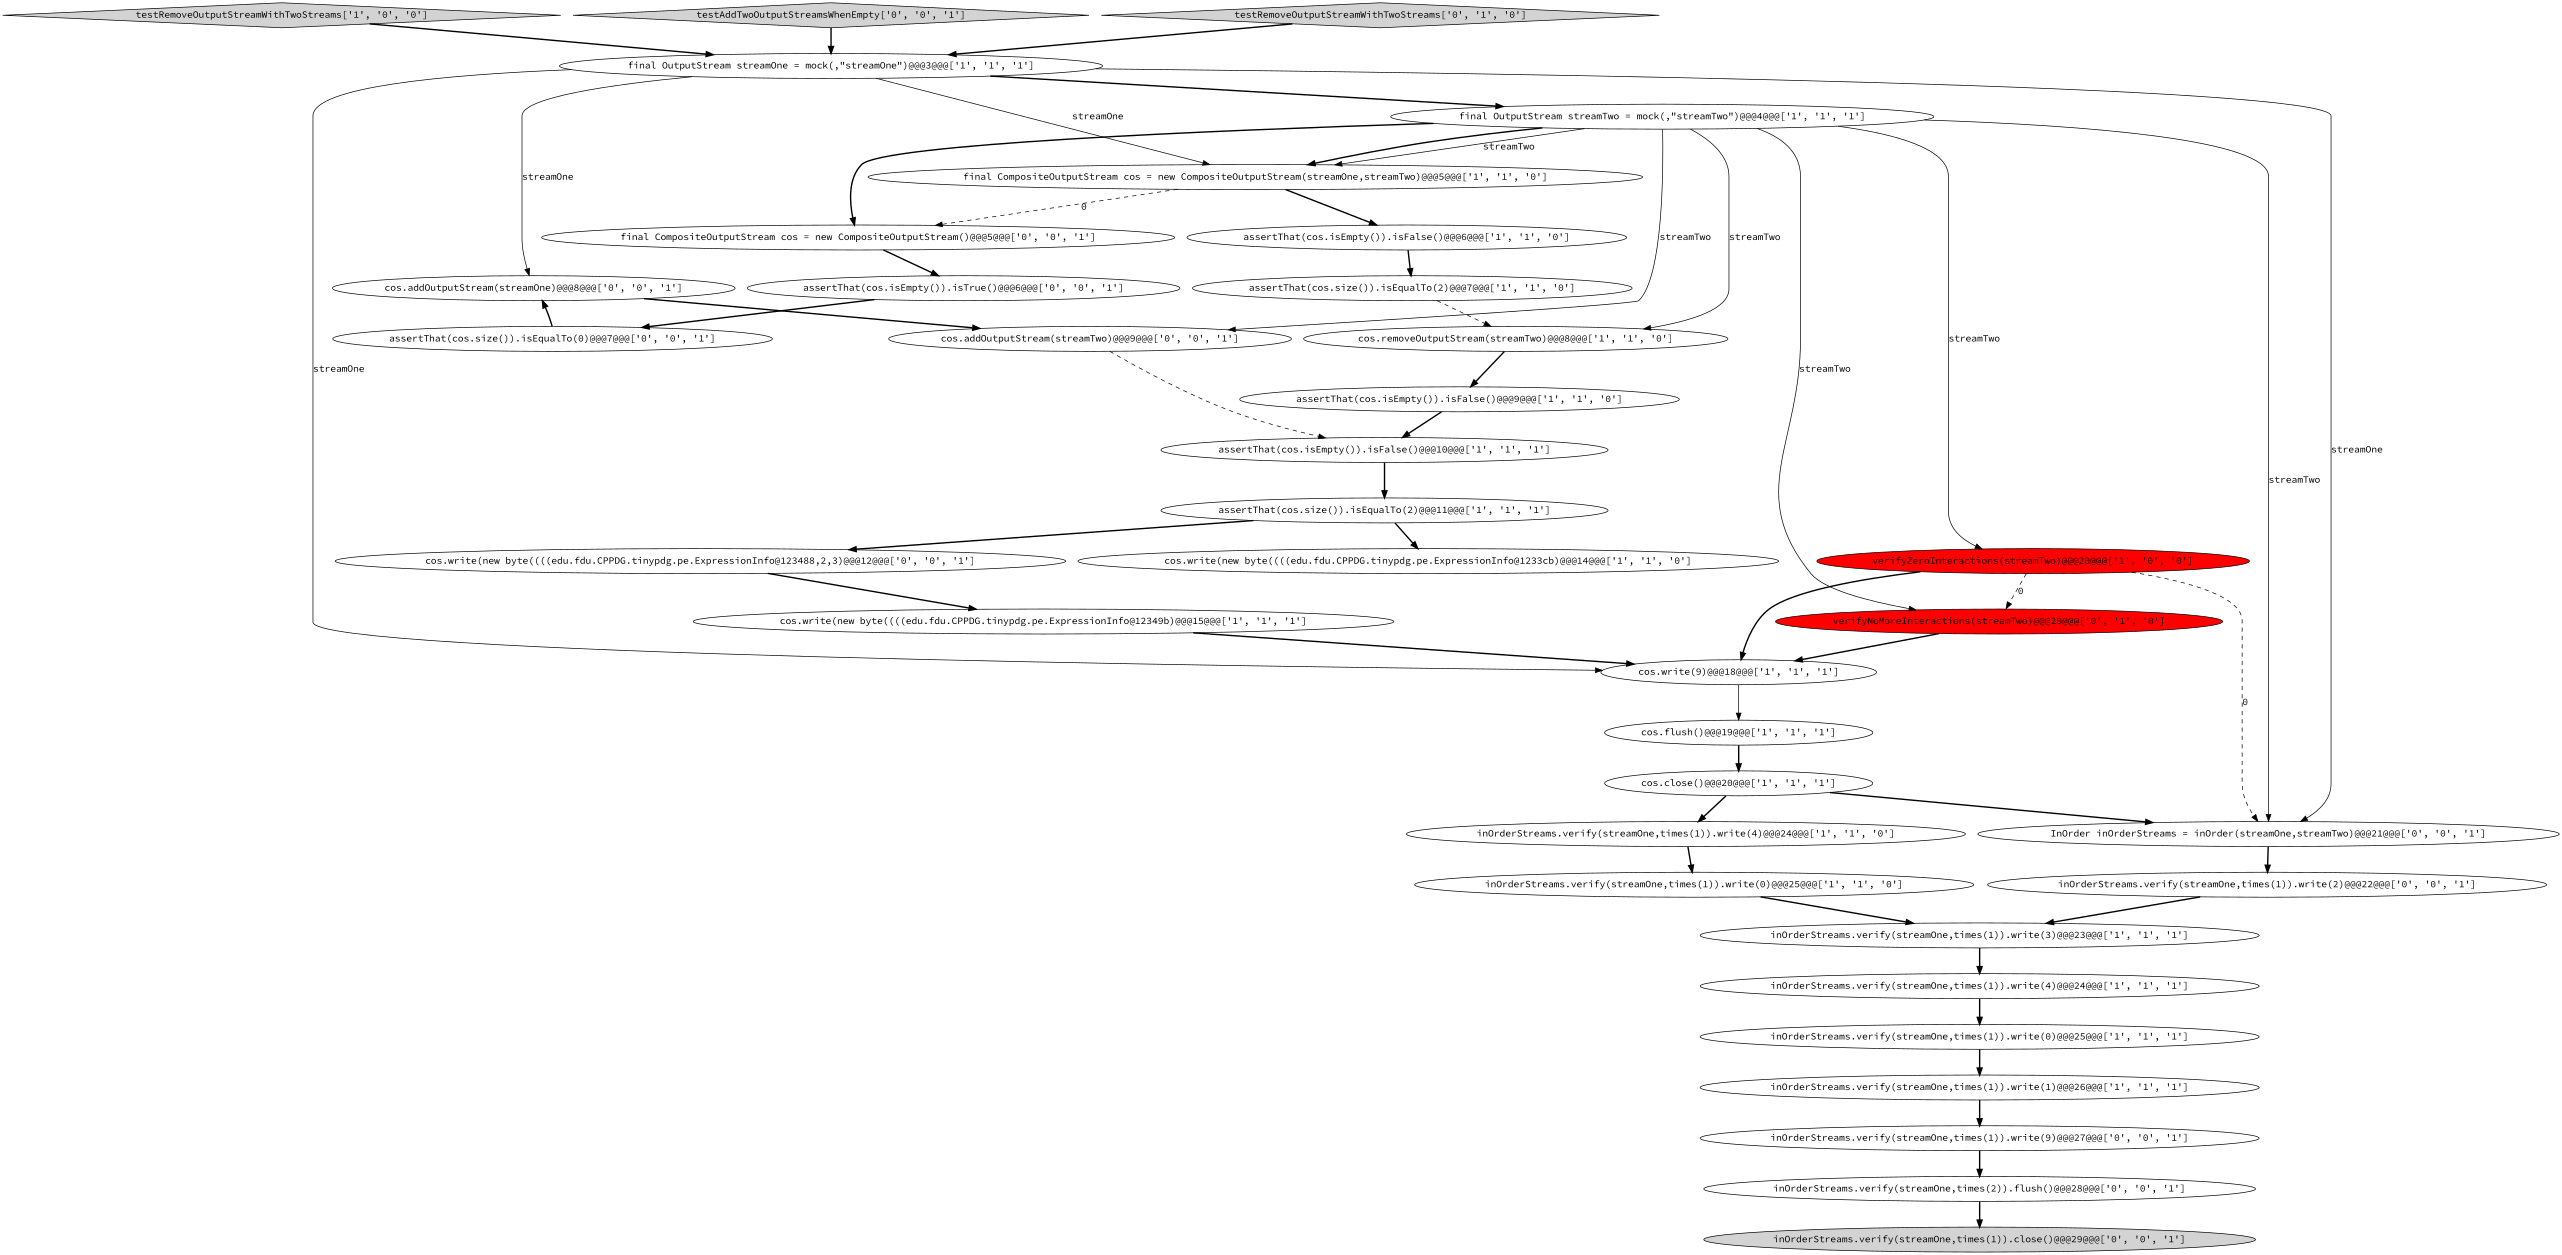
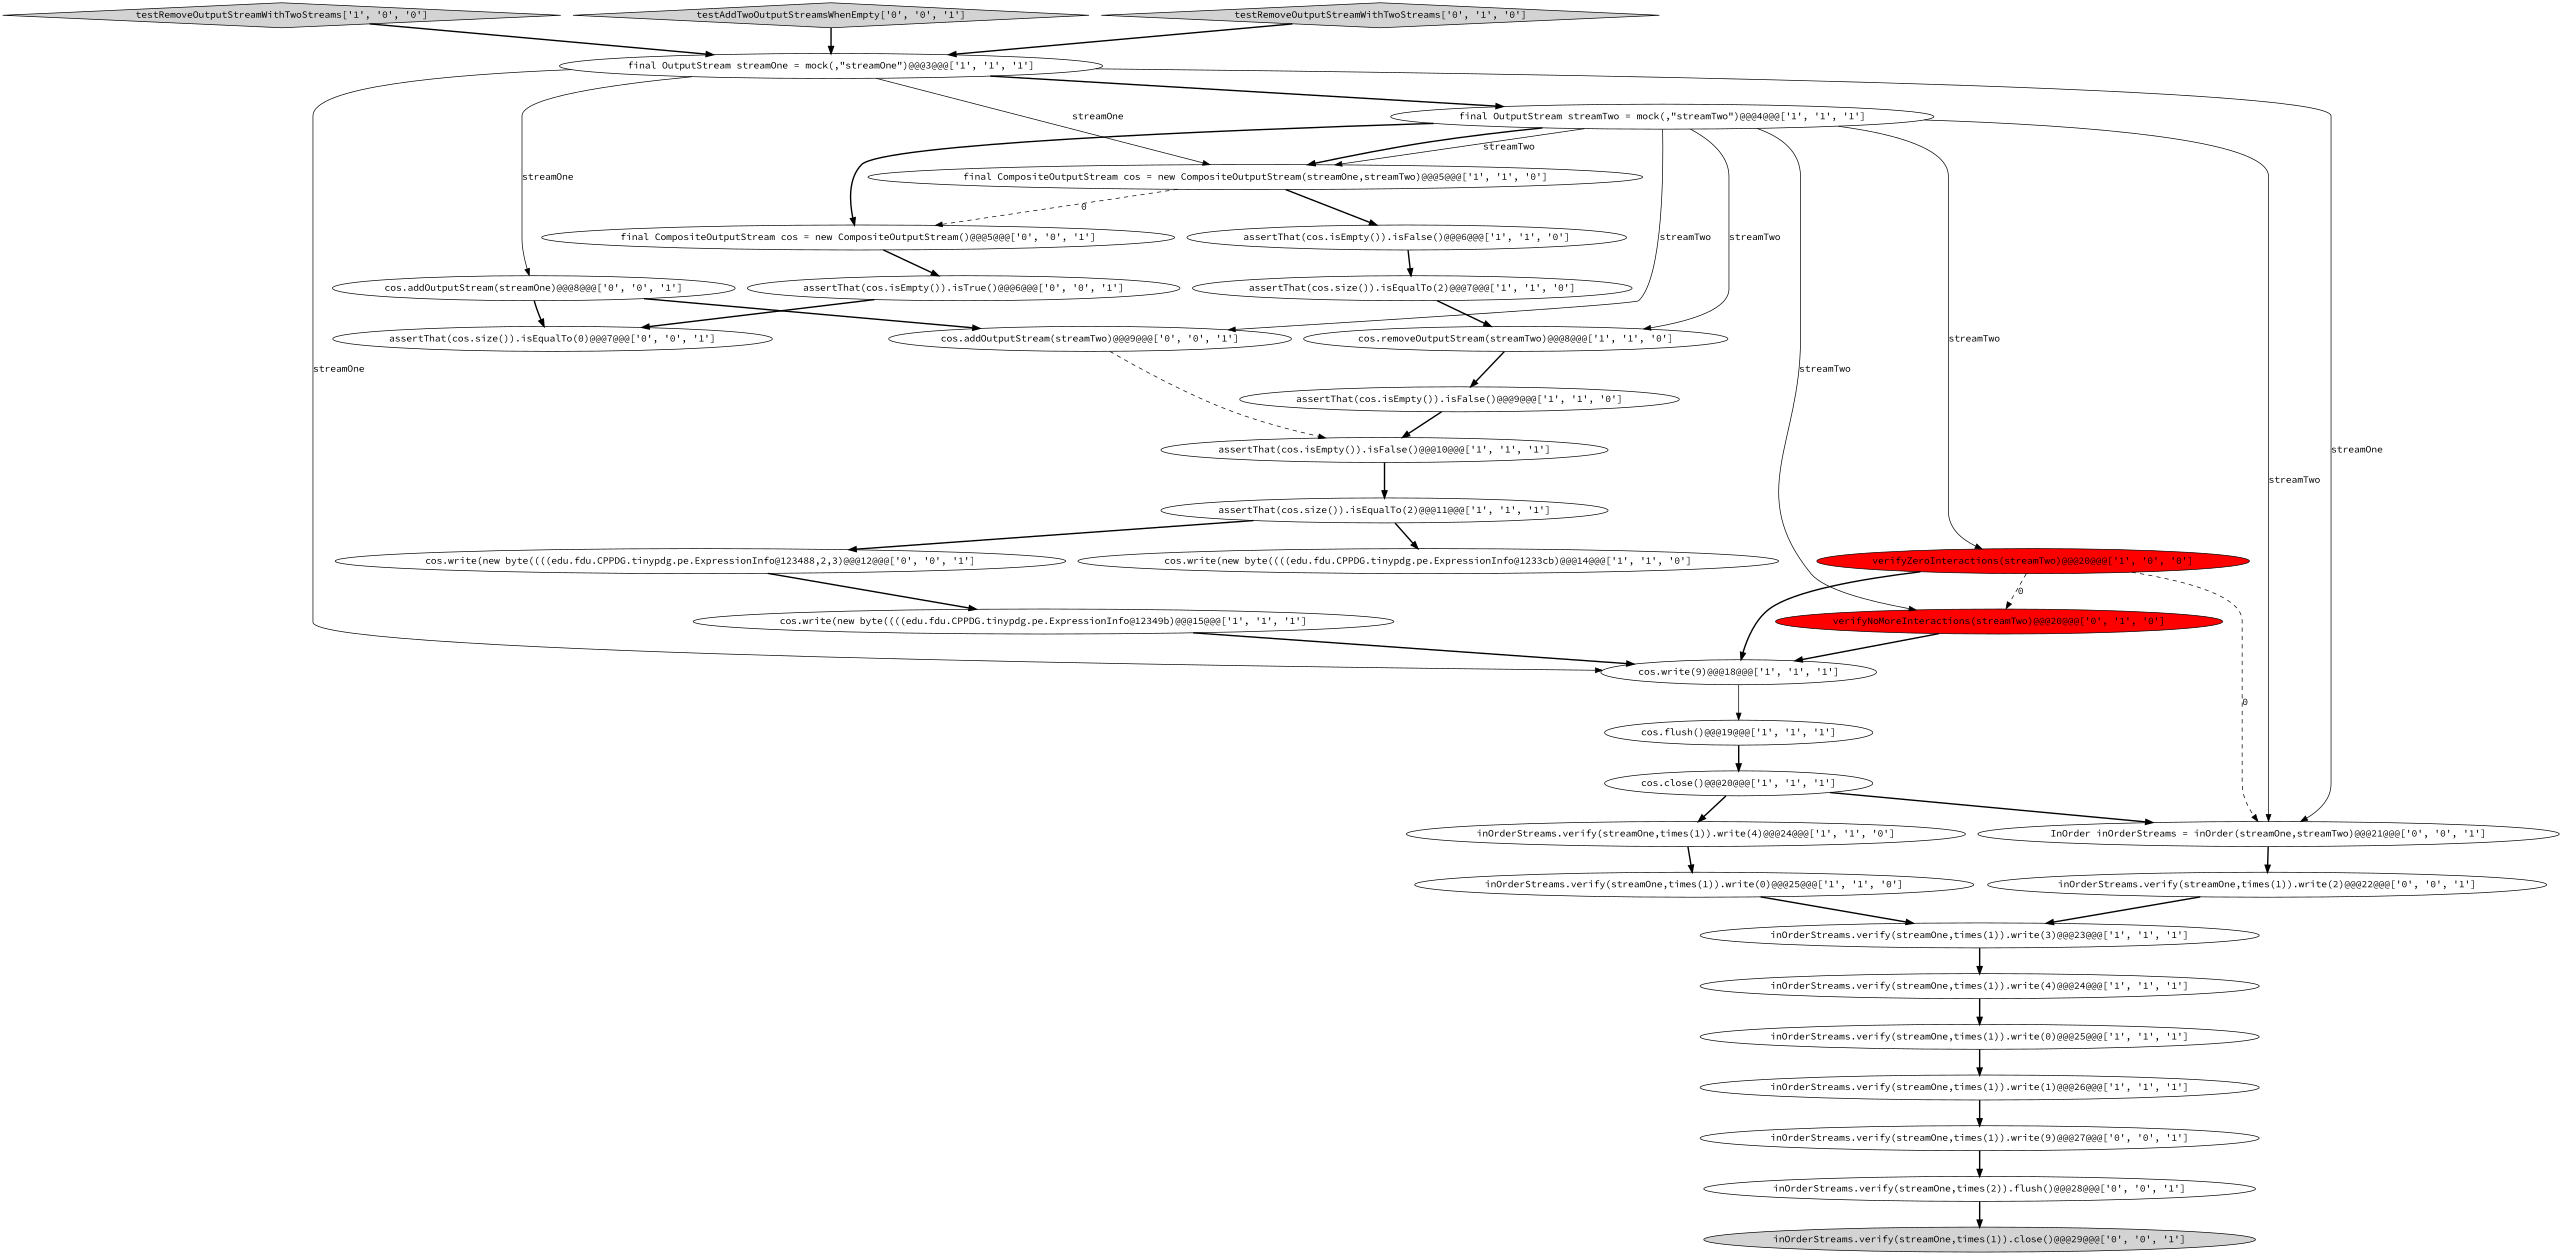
edge "assertThat(cos.size()).isEqualTo(2)@@@7@@@['1', '1', '0']" -> "cos.removeOutputStream(streamTwo)@@@8@@@['1', '1', '0']": style dashed -> bold
edge "assertThat(cos.size()).isEqualTo(0)@@@7@@@['0', '0', '1']" -> "cos.addOutputStream(streamOne)@@@8@@@['0', '0', '1']": reversed
